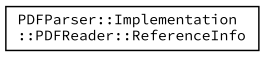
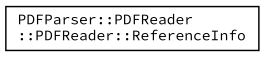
node "PDFParser::Implementation ::PDFReader::ReferenceInfo": label "PDFParser::Implementation ::PDFReader::ReferenceInfo" -> "PDFParser::PDFReader ::PDFReader::ReferenceInfo"
